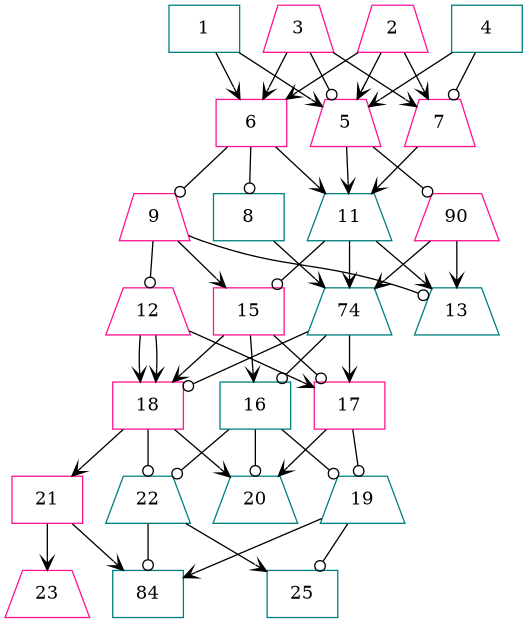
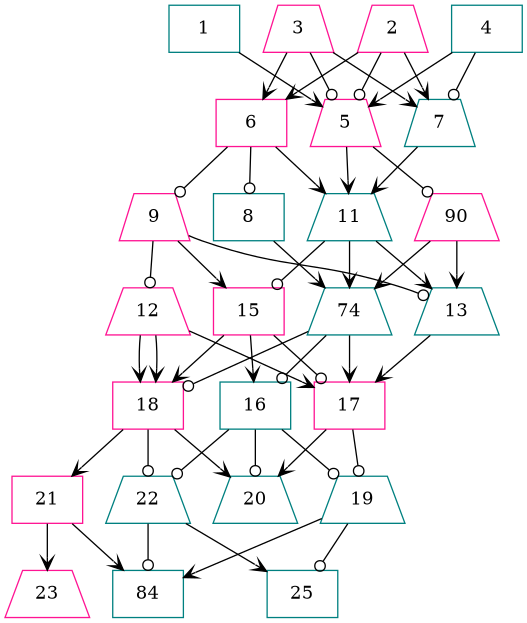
edge "2" -> "5": arrowhead vee -> odot
edge "1" -> "6": removed
node "7": color deeppink -> teal
edge "13" -> "17": added
